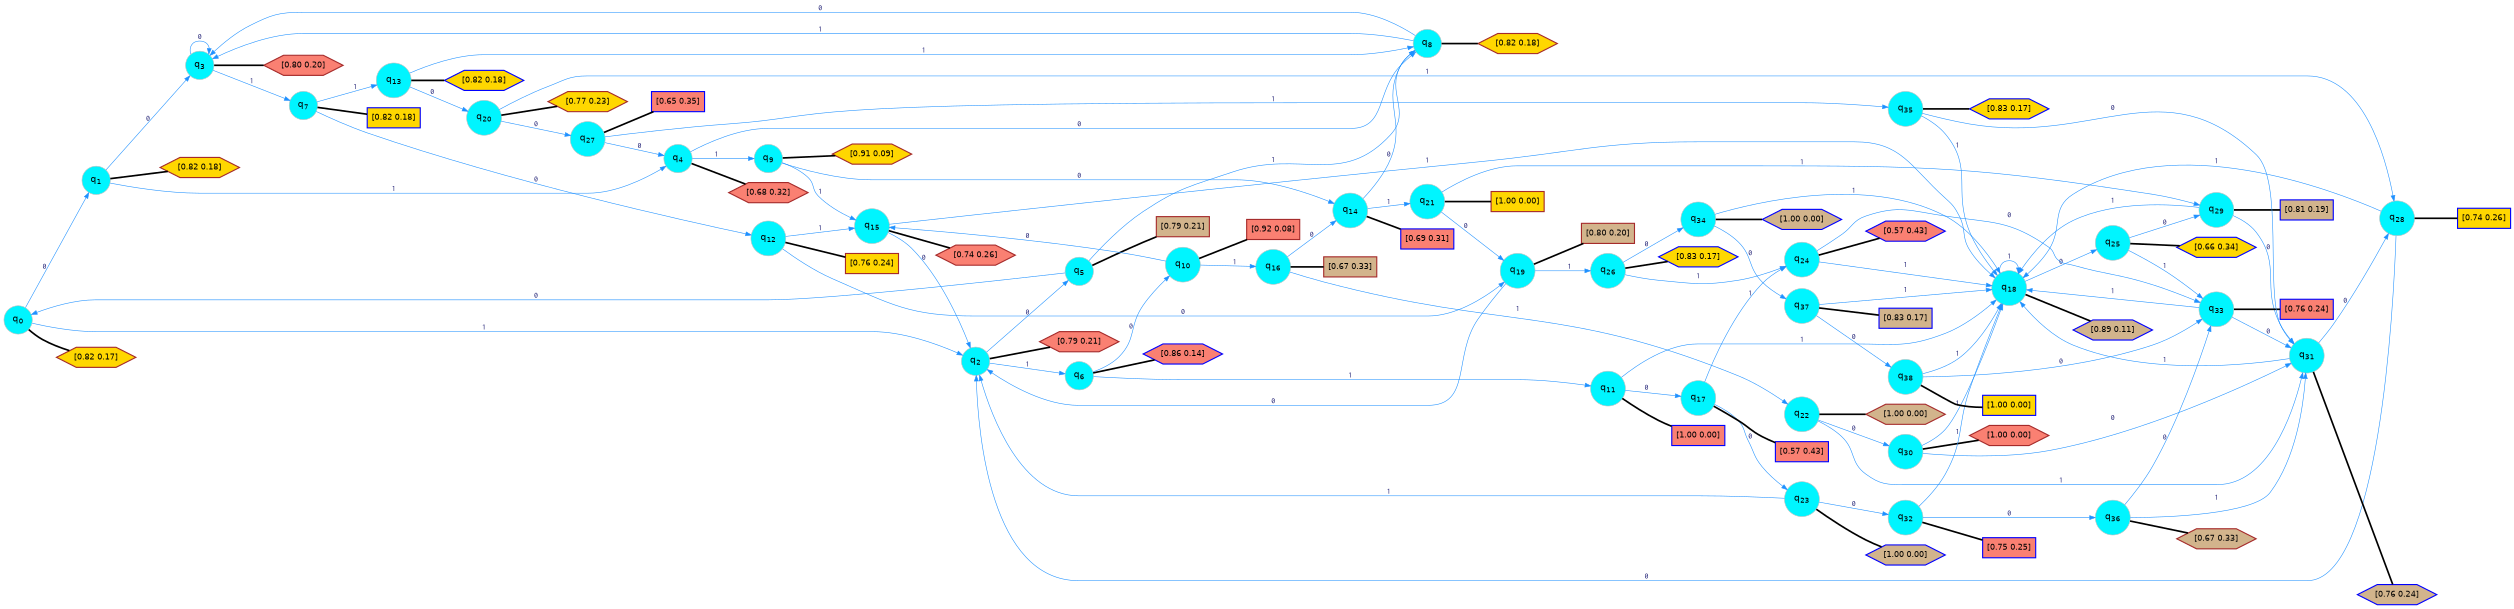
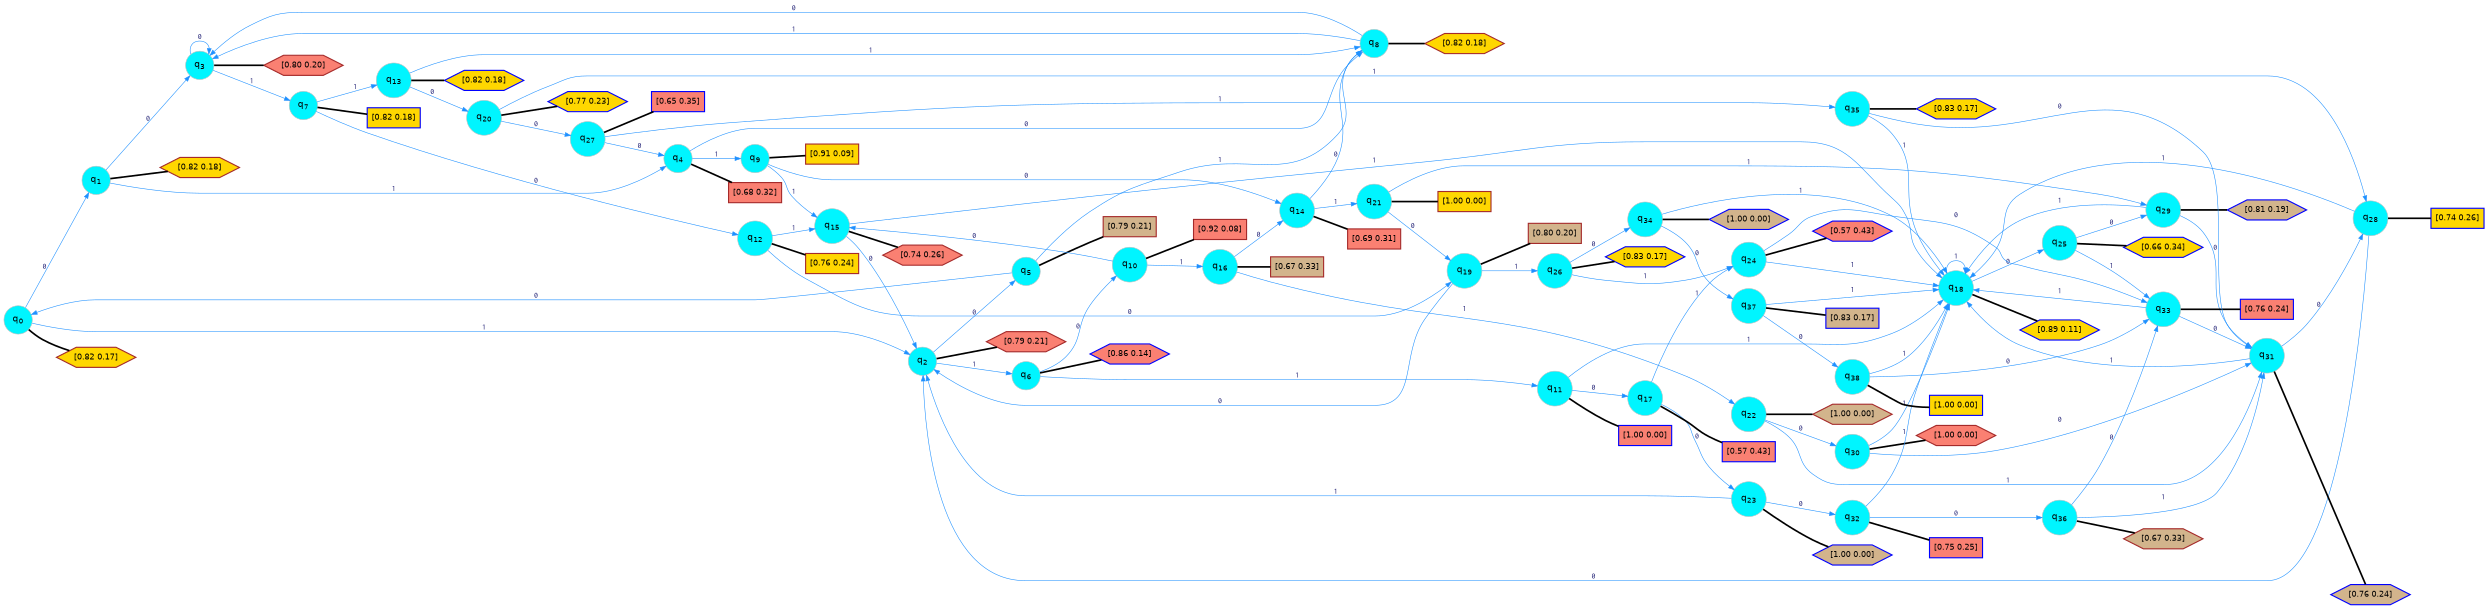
node "[0.77 0.23]": color brown -> blue
node "[0.91 0.09]": shape hexagon -> box
node "[0.68 0.32]": shape hexagon -> box
node "[0.81 0.19]": shape box -> hexagon
node "[0.69 0.31]": color blue -> brown
node "[0.89 0.11]": fillcolor tan -> gold
